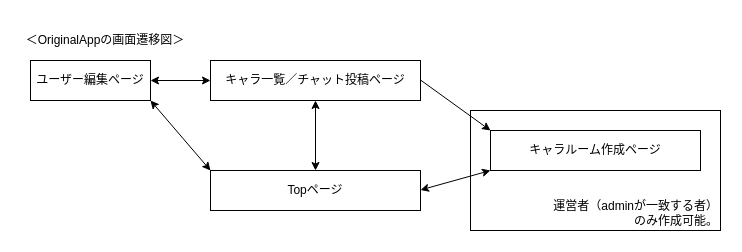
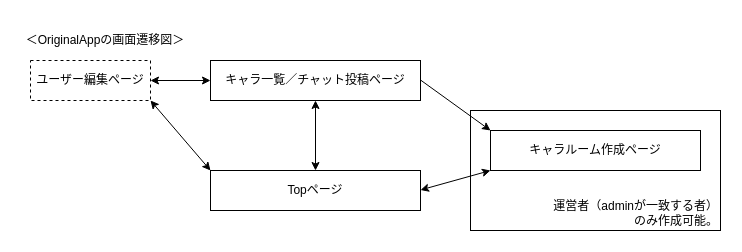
node "ユーザー編集ページ": style solid -> dashed
